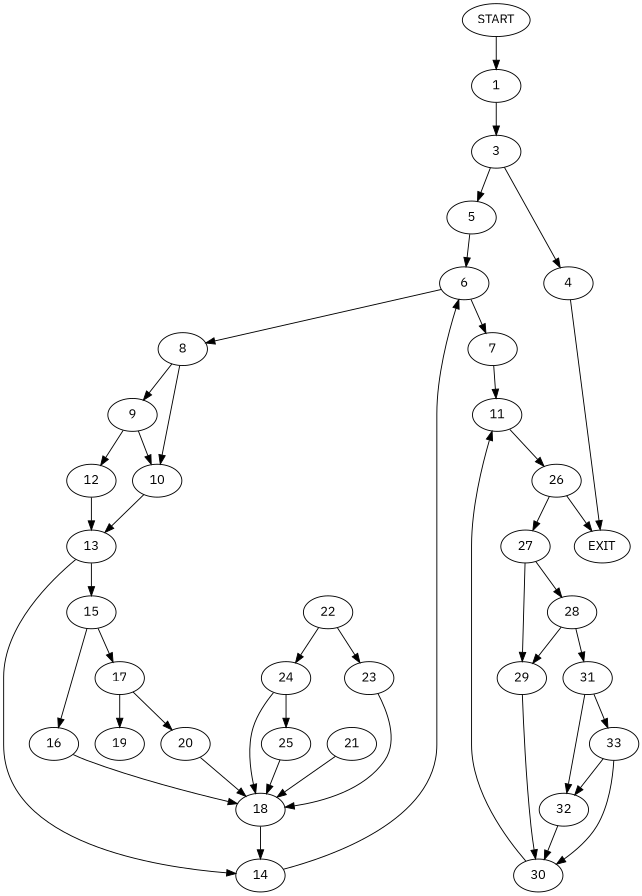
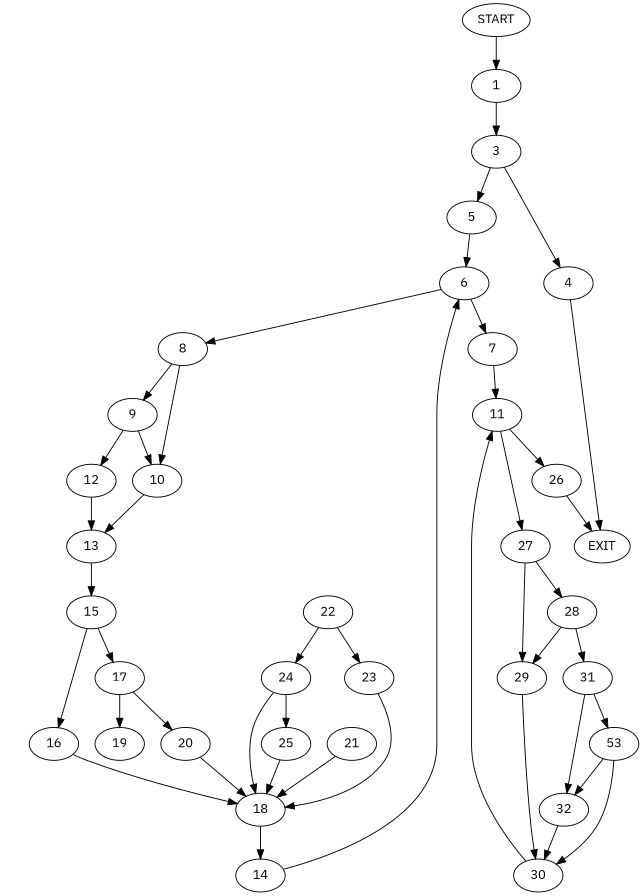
edge "26" -> "27": now "11" -> "27"
node "33": label "33" -> "53"
edge "13" -> "14": removed
